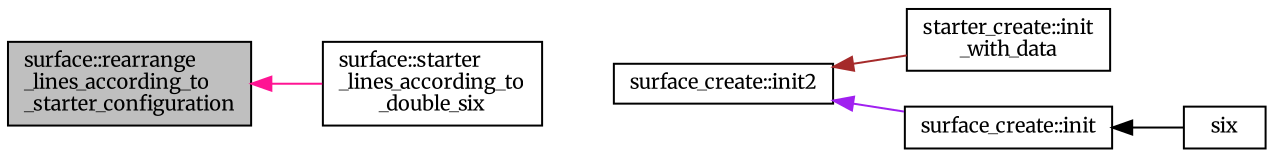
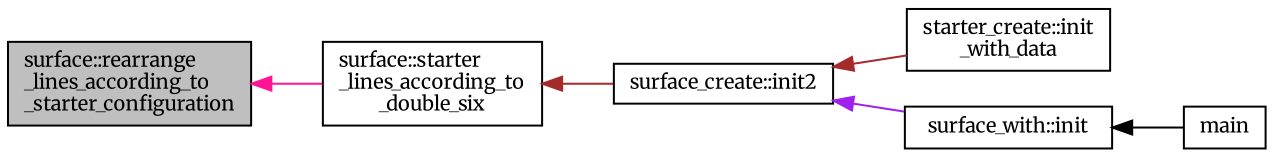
edge "surface_create::init2" -> "surface::starter _lines_according_to _double_six": added
node "surface_create::init": label "surface_create::init" -> "surface_with::init"
node "six": label "six" -> "main"
